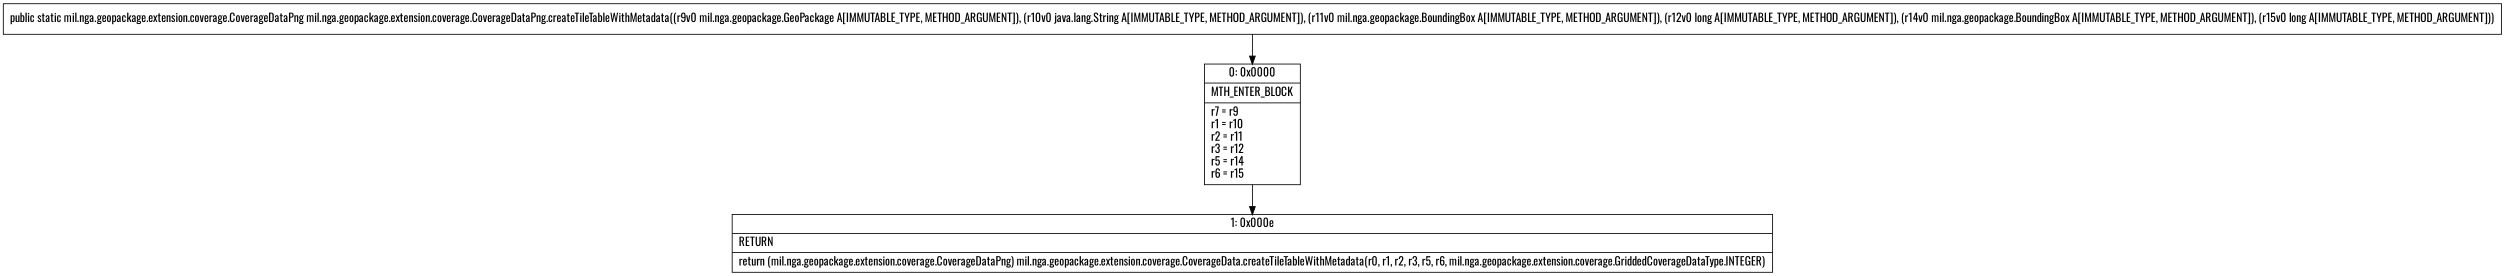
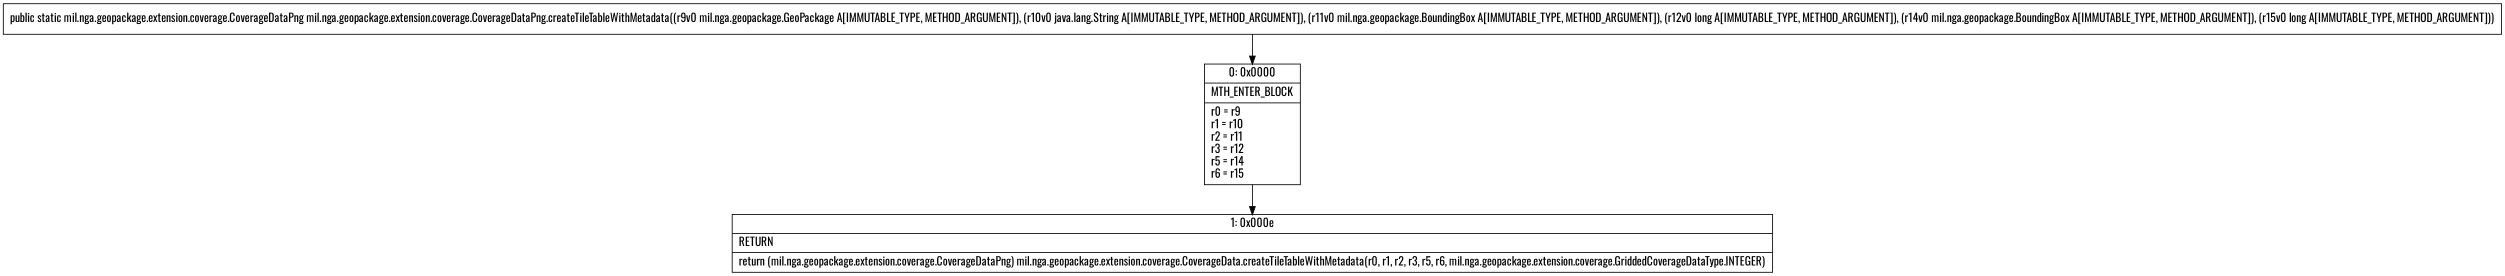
node "0: 0x0000": text "r7 = r9" -> "r0 = r9"
